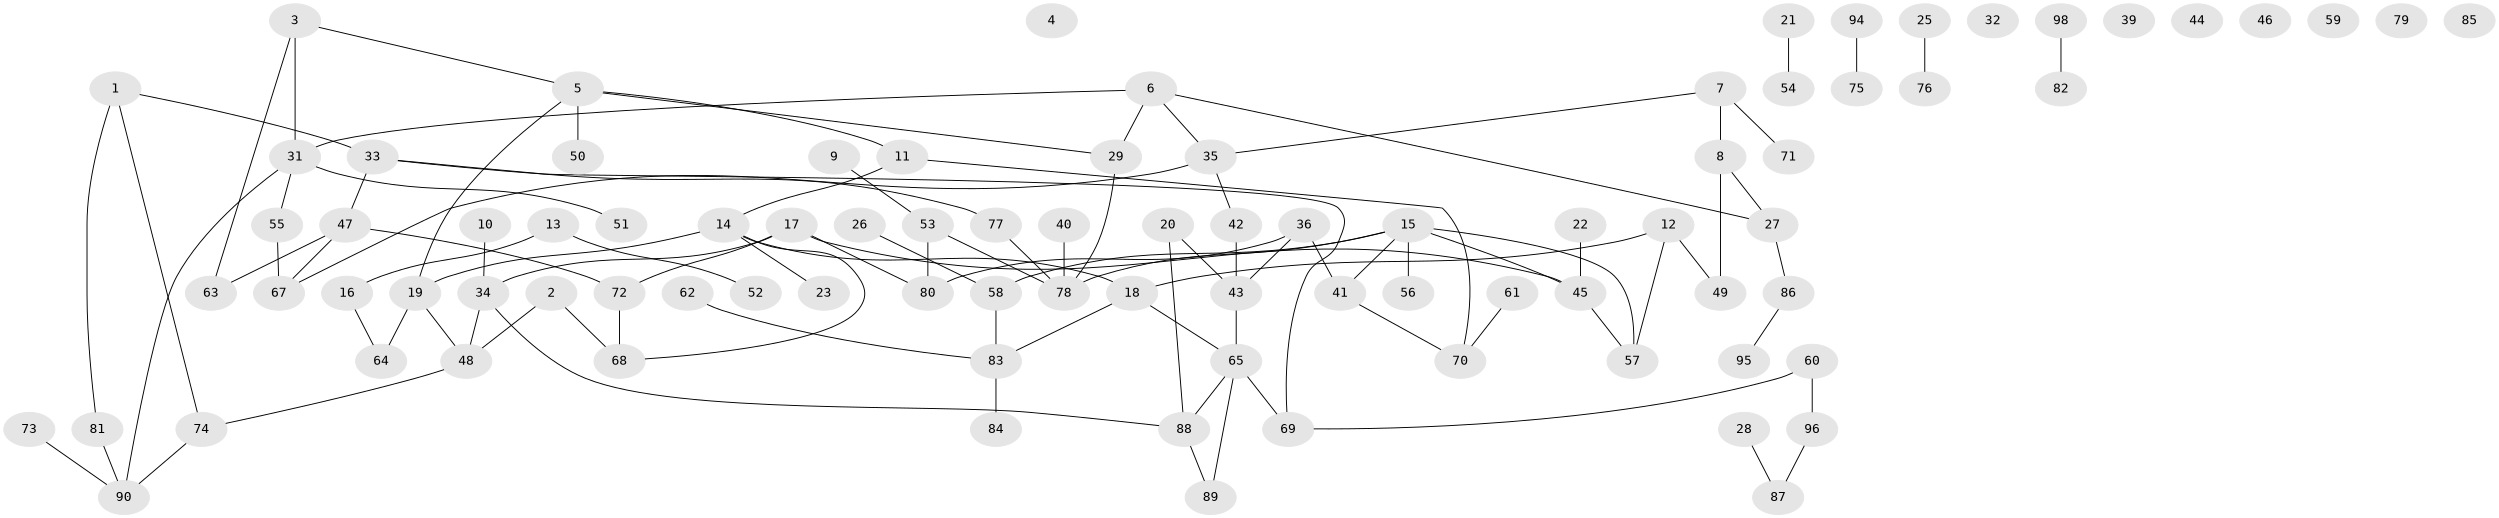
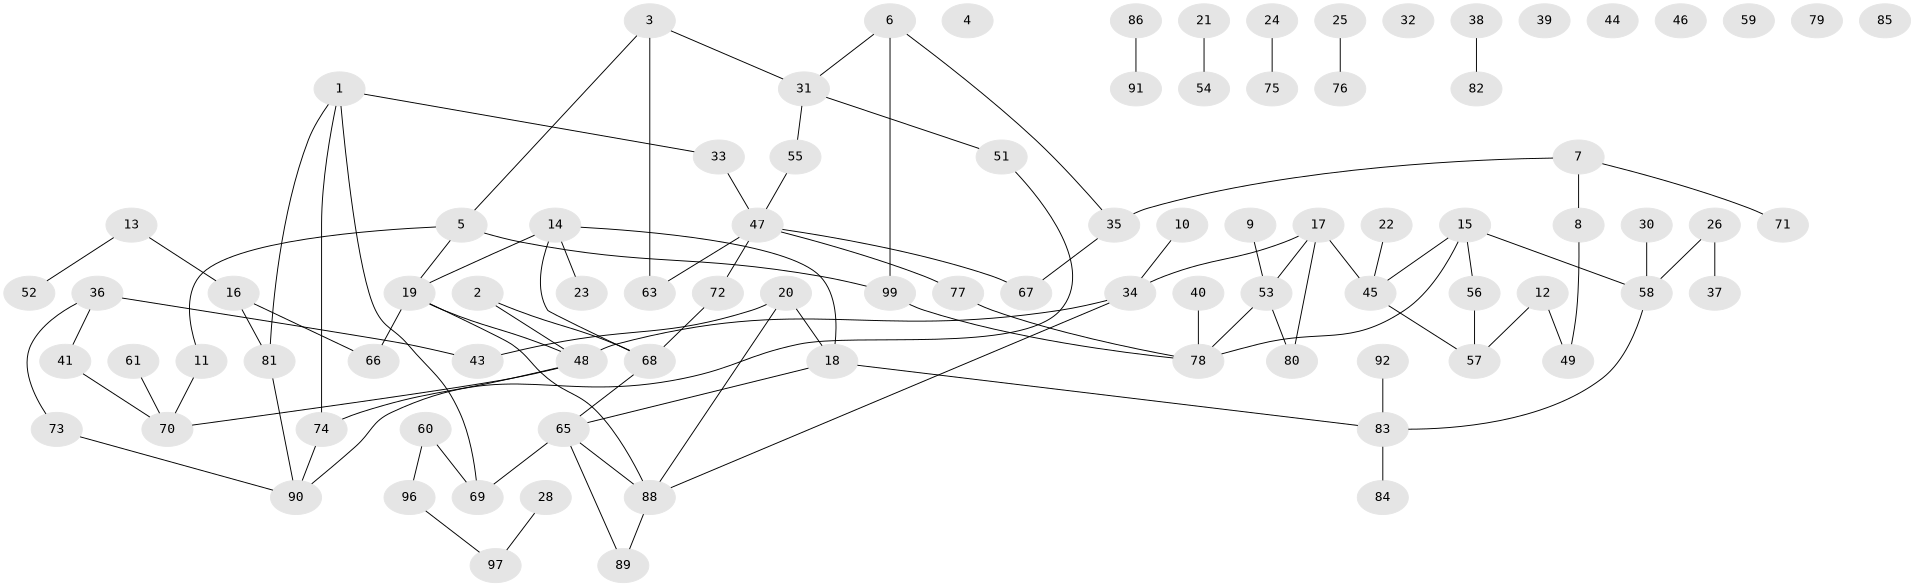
node "94": label "94" -> "24"
node "98": label "98" -> "38"
node "50": removed
node "29": label "29" -> "99"
edge "33" -- "77": now "47" -- "77"
edge "33" -- "69": now "1" -- "69"
edge "11" -- "14": removed
node "42": removed
node "30": added
node "27": removed
edge "55" -- "67": now "55" -- "47"
edge "15" -- "57": now "56" -- "57"
edge "36" -- "80": now "36" -- "73"
edge "17" -- "72": now "17" -- "53"
edge "12" -- "18": now "20" -- "18"
edge "15" -- "41": removed
node "62": label "62" -> "92"
node "37": added
edge "31" -- "90": now "51" -- "90"
edge "16" -- "81": added
edge "43" -- "65": now "68" -- "65"
node "64": label "64" -> "66"
node "95": label "95" -> "91"
edge "19" -- "88": added
edge "48" -- "70": added
node "87": label "87" -> "97"
